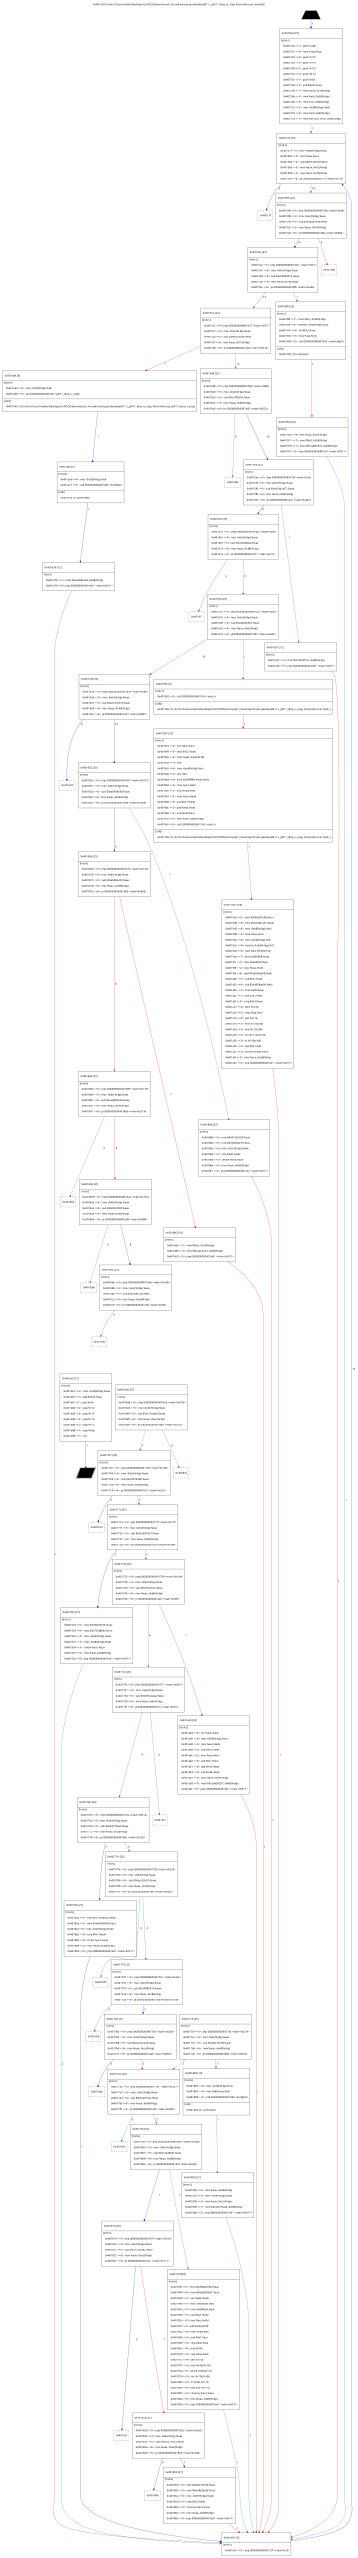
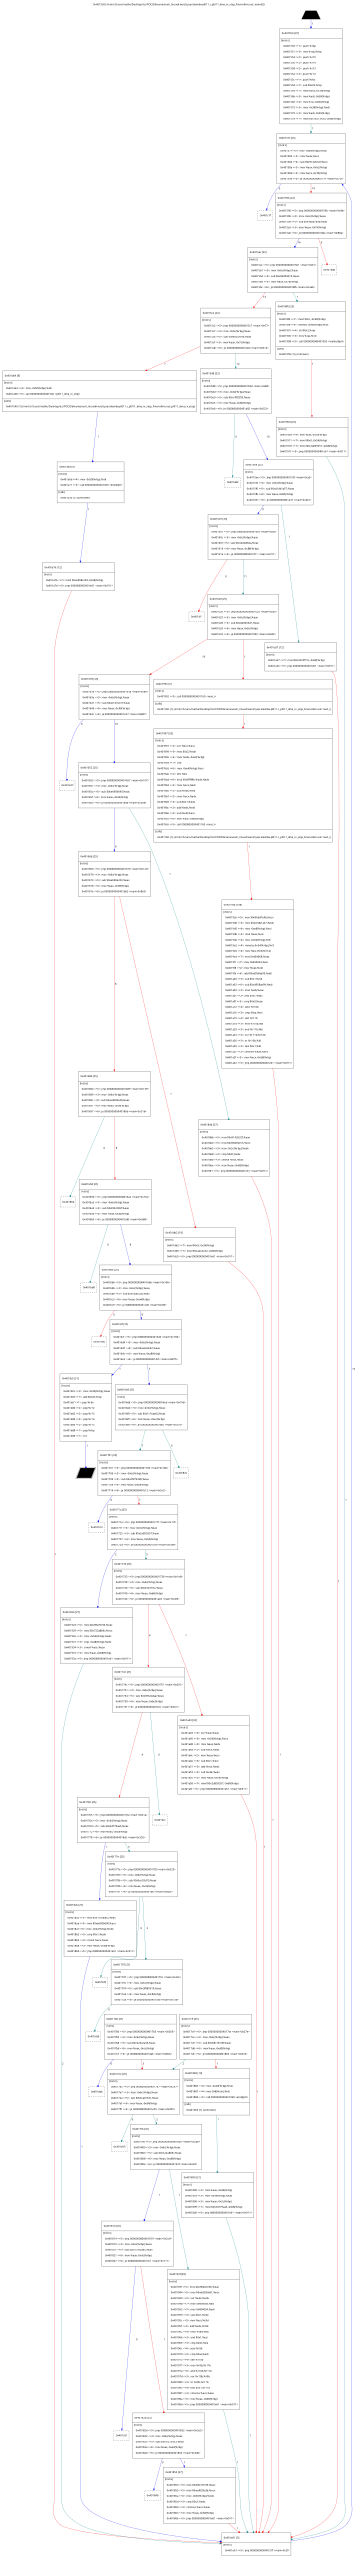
node "0x4016cf [25]": added
edge "0x401797 [25]" -> "0x4017b0 [25]": removed, label "3"
